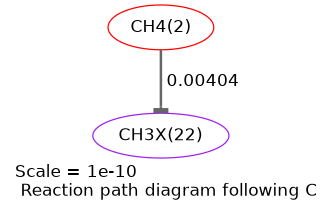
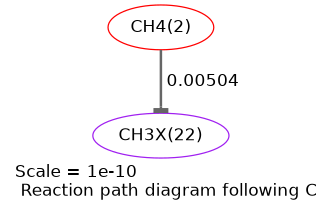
edge "CH4(2)" -> "CH3X(22)": label " 0.00404" -> " 0.00504"
